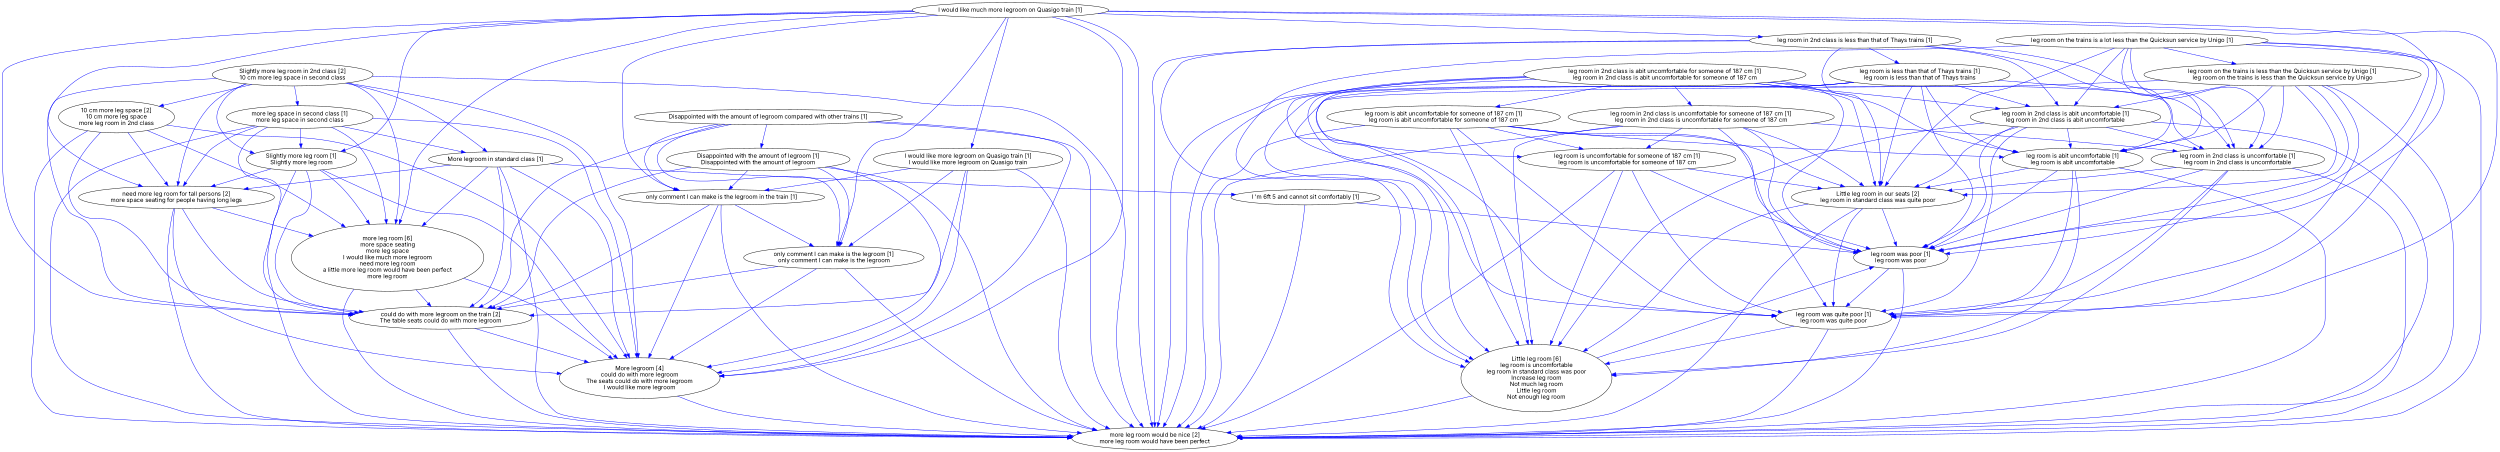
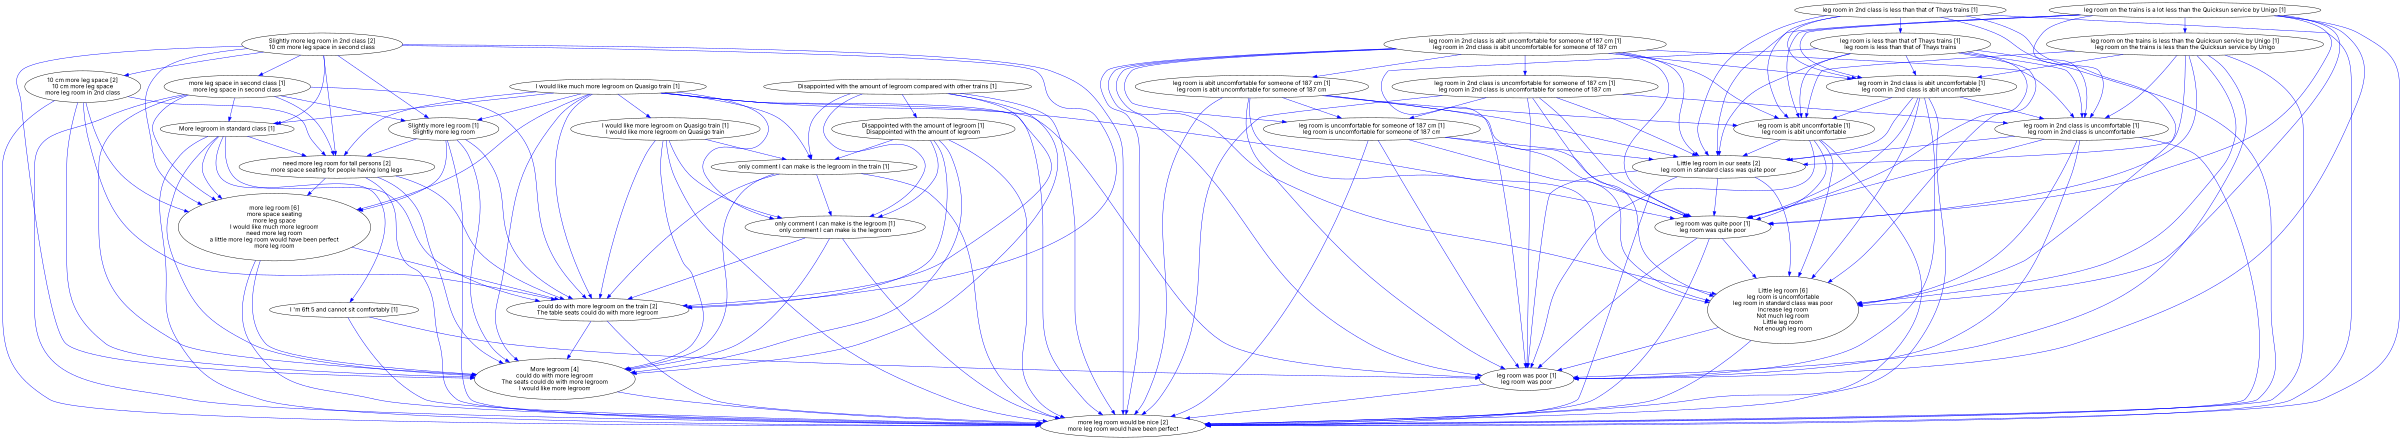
edge "I would like much more legroom on Quasigo train [1]" -> "leg room in 2nd class is less than that of Thays trains [1]": now "I would like much more legroom on Quasigo train [1]" -> "More legroom in standard class [1]"
edge "leg room was poor [1] leg room was poor" -> "leg room was quite poor [1] leg room was quite poor": reversed
